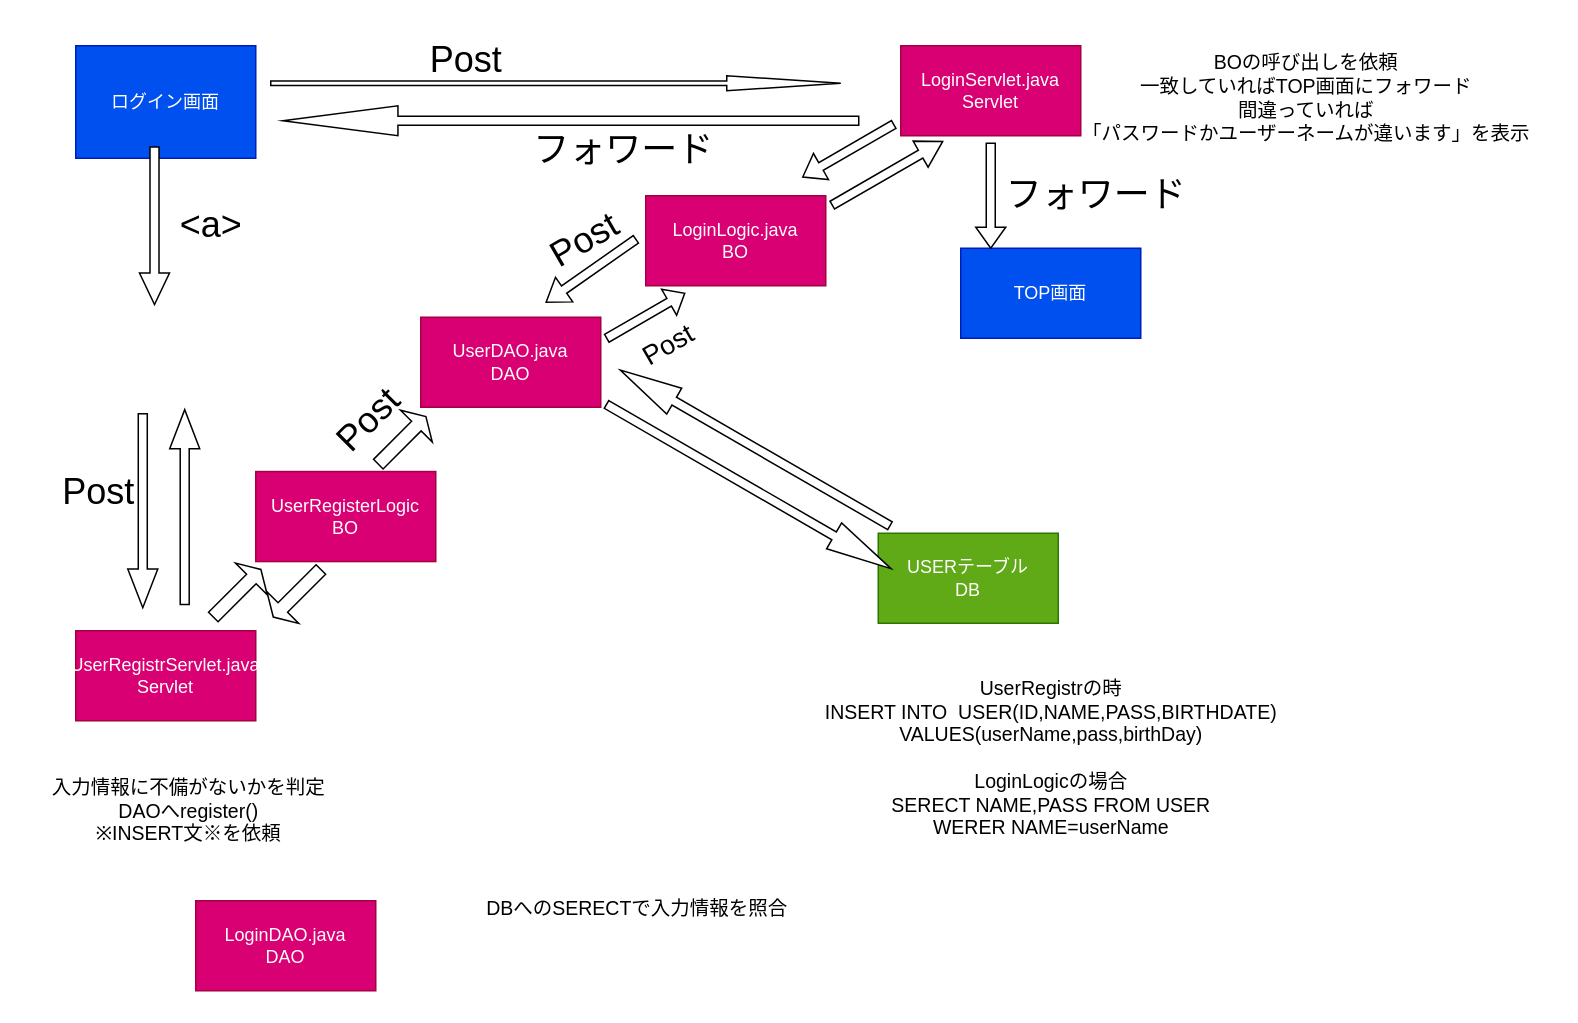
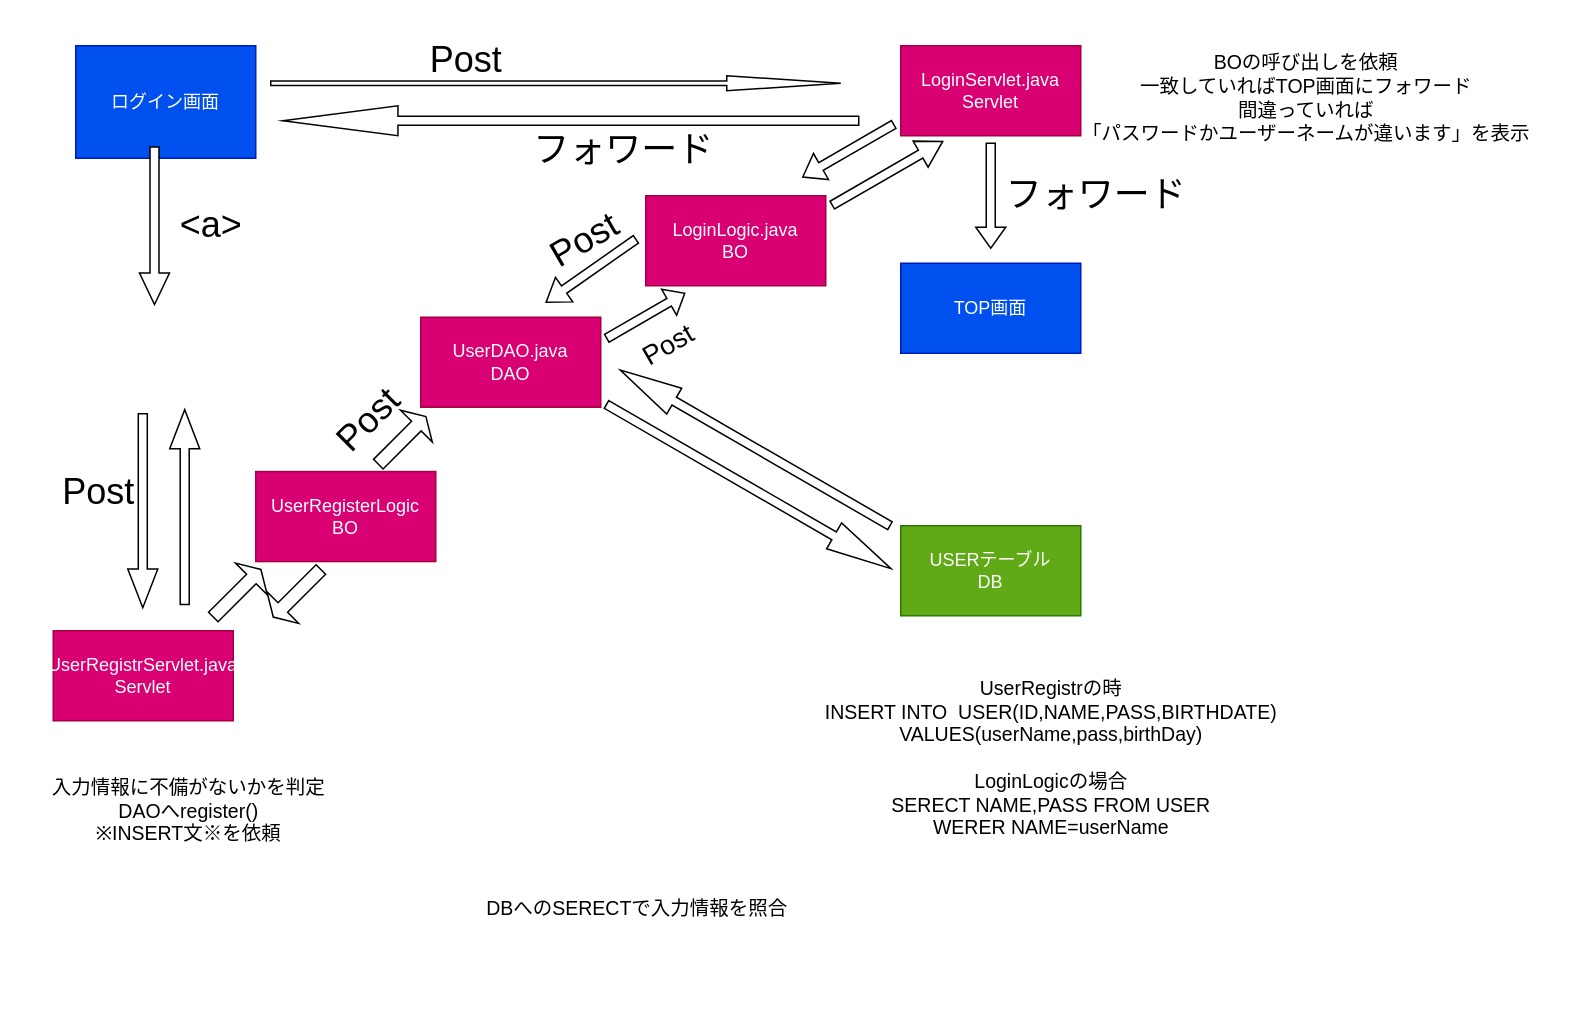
node "TOP画面": moved (1051, 293) -> (991, 308)
node "USERテーブル DB": moved (968, 578) -> (991, 571)
node "UserRegistrServlet.java Servlet": moved (166, 676) -> (143, 676)
node "LoginDAO.java DAO": removed
